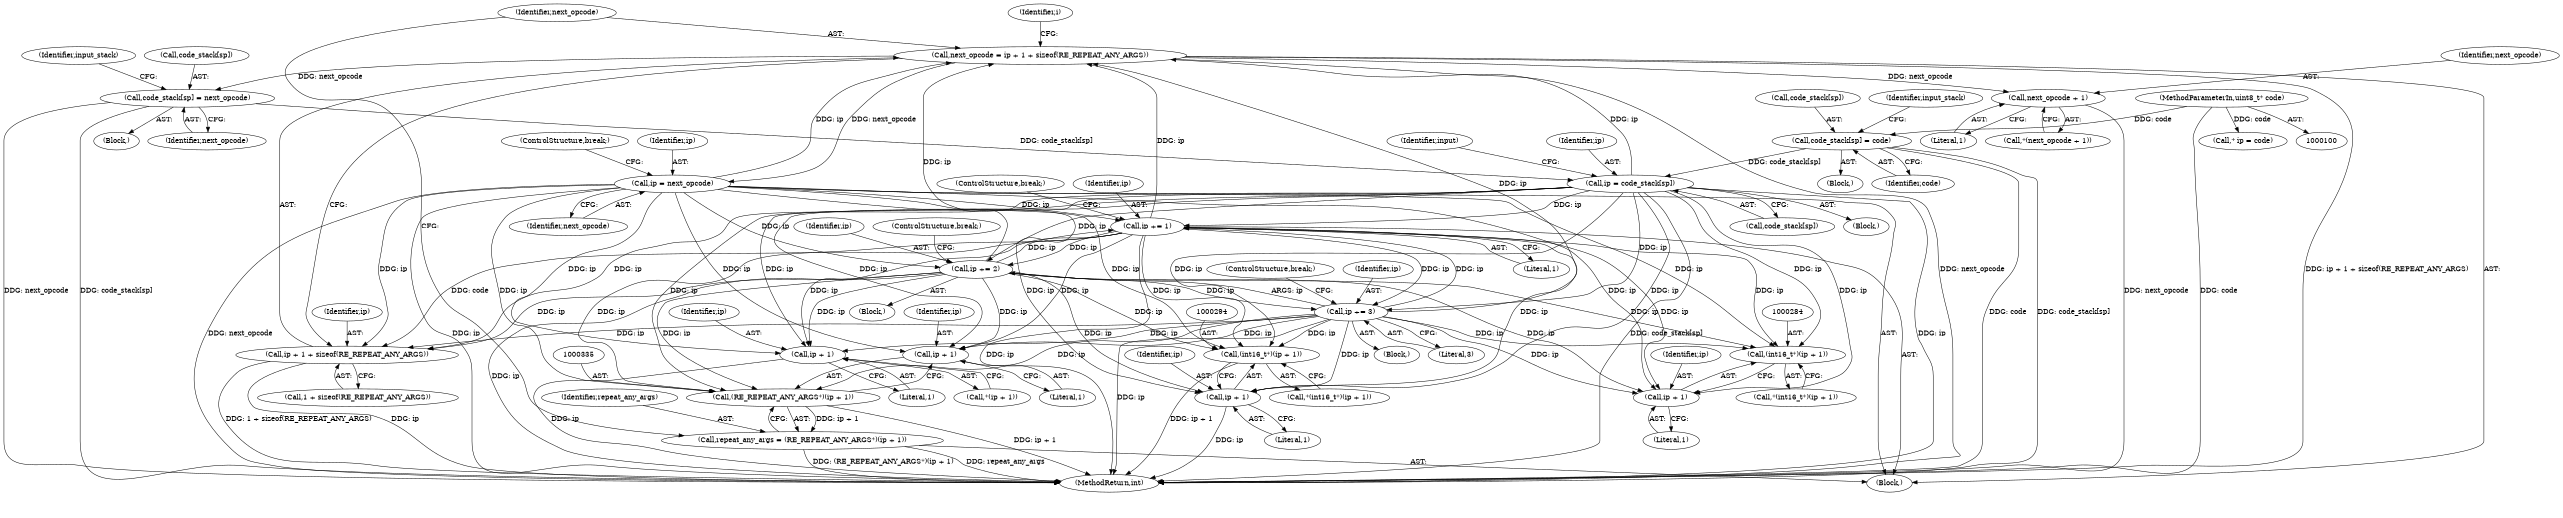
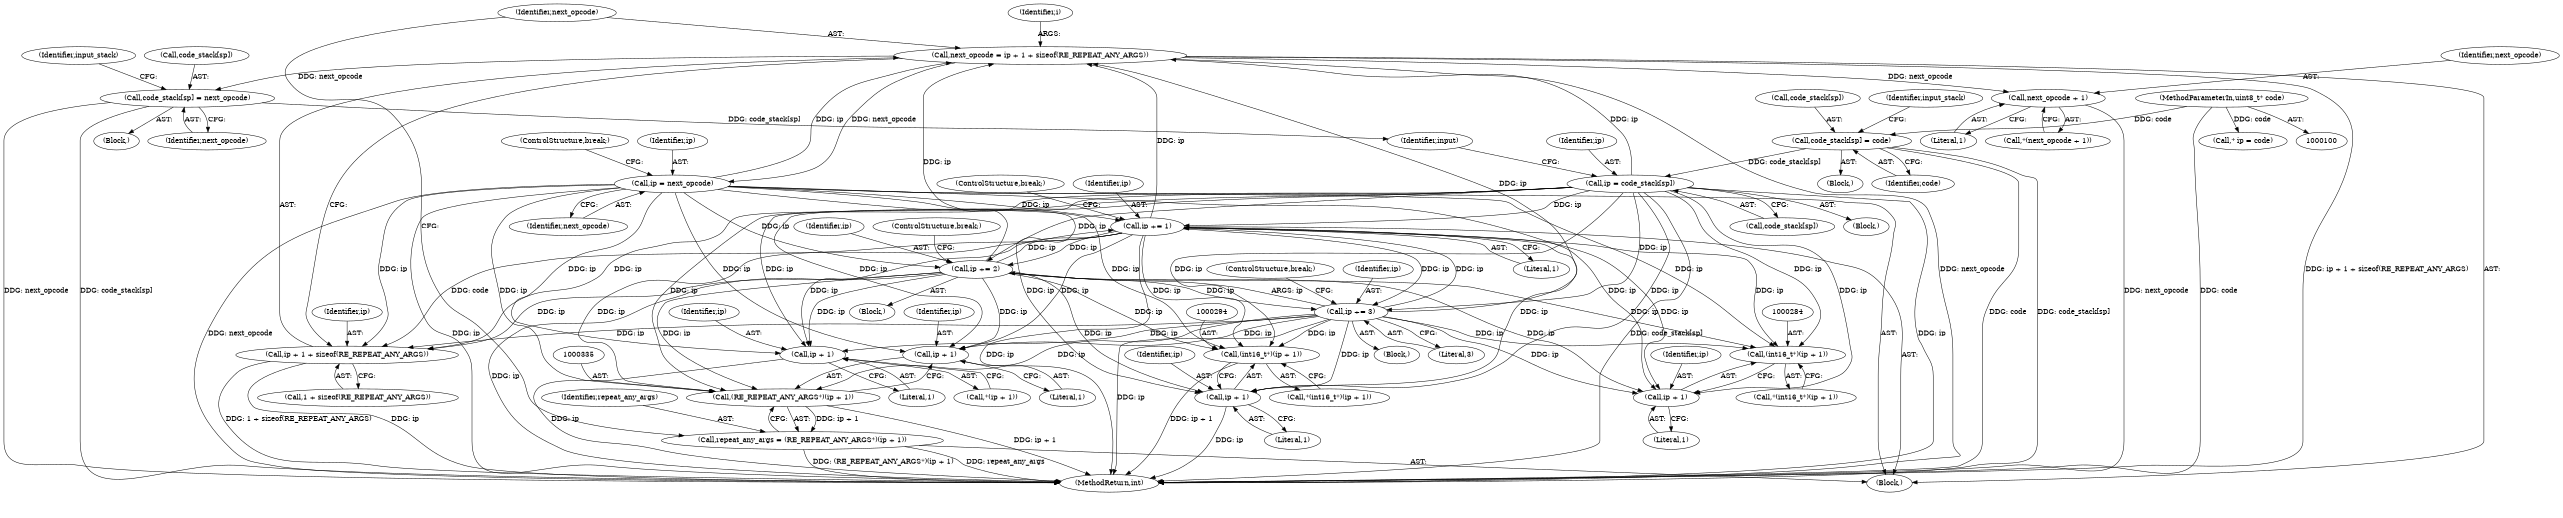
edge "(Identifier,i)" -> "(Call,next_opcode = ip + 1 + sizeof(RE_REPEAT_ANY_ARGS))": label "CFG: " -> "ARGS: "
edge "(Call,code_stack[sp] = next_opcode)" -> "(Call,ip = code_stack[sp])": now "(Call,code_stack[sp] = next_opcode)" -> "(Identifier,input)"
